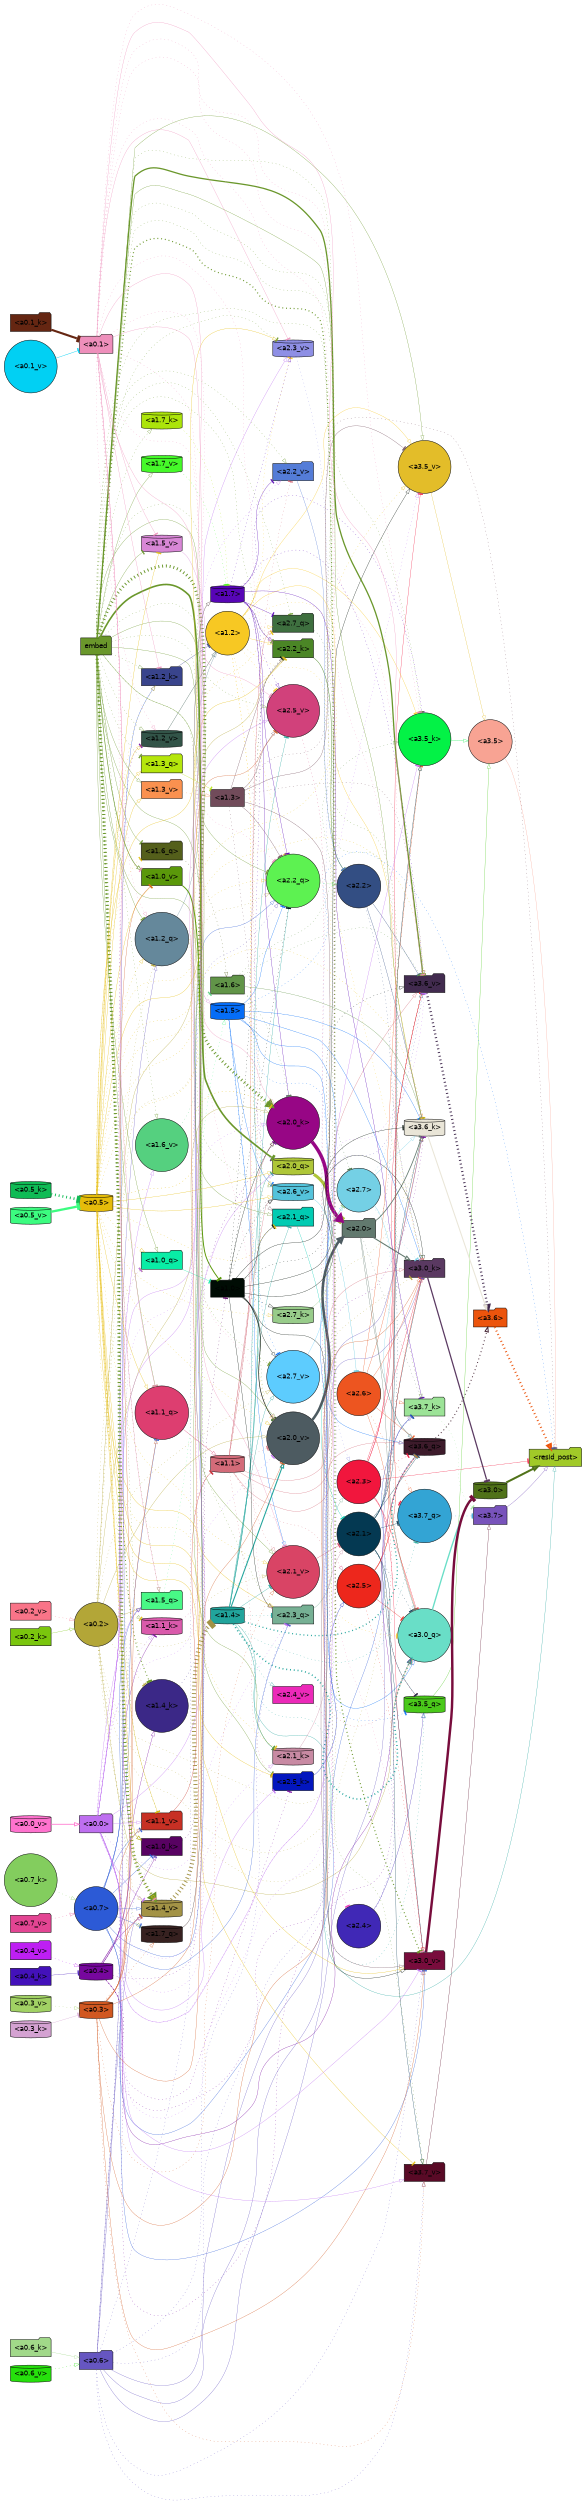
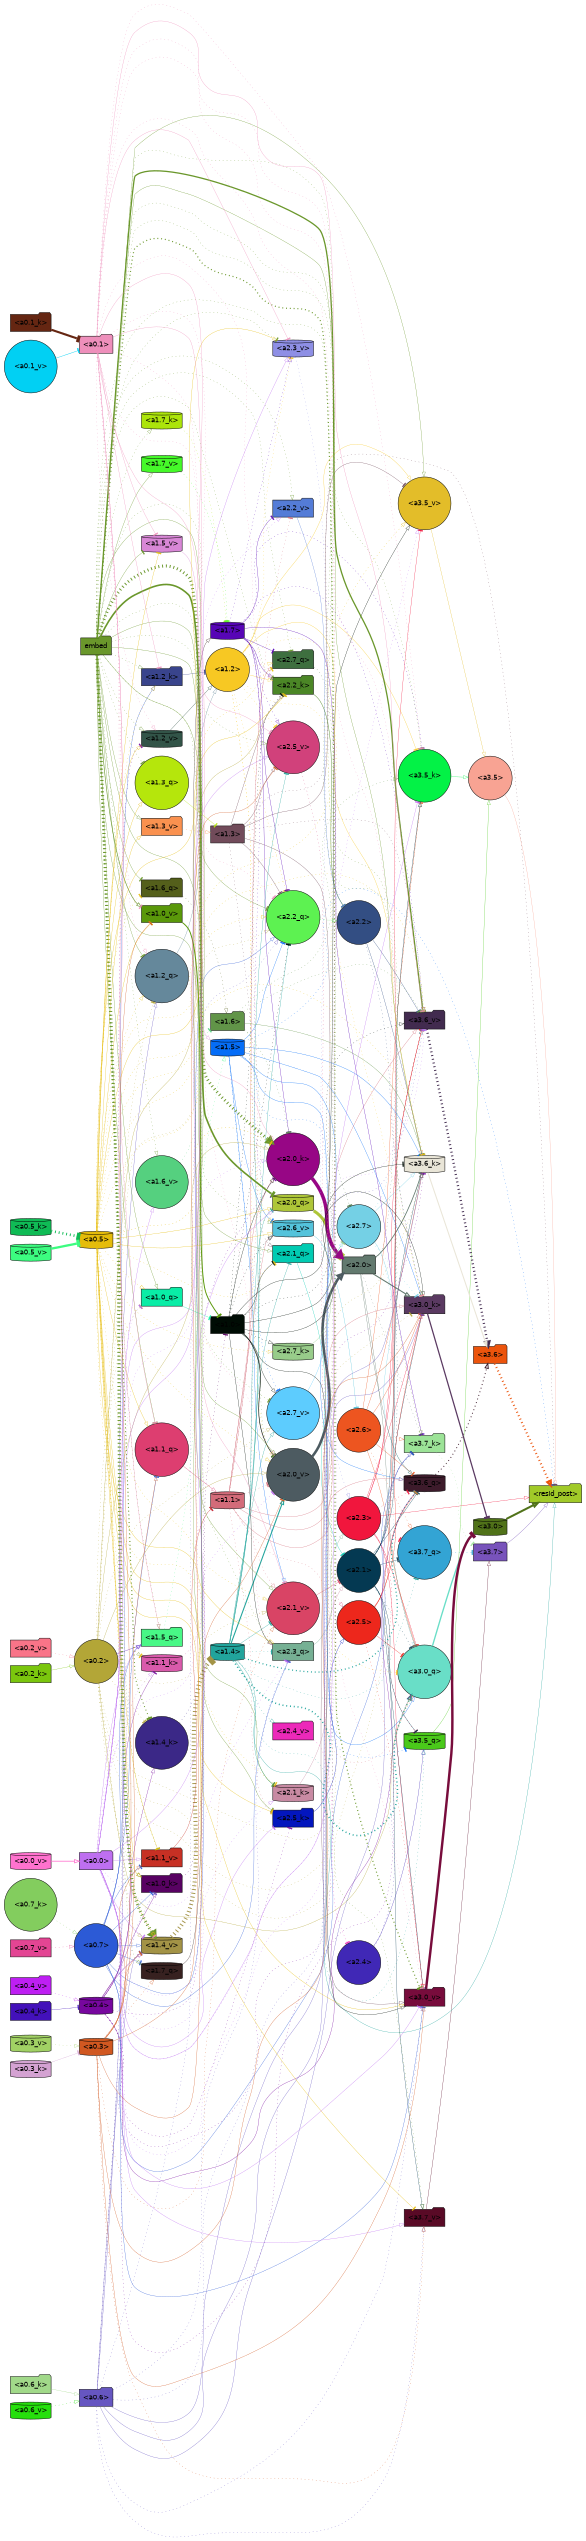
node "<a1.3_q>": shape folder -> circle
edge "<a2.3>" -> "<resid_post>": arrowhead tee -> onormal
edge "<a0.2>" -> "<a1.5_q>": color #b3a637 -> #5705b6
